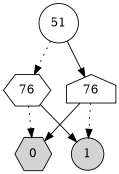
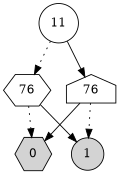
node "51": label "51" -> "11"
